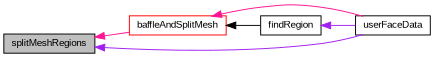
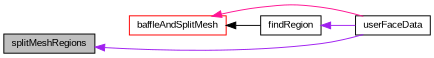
edge "baffleAndSplitMesh" -> "splitMeshRegions": removed
